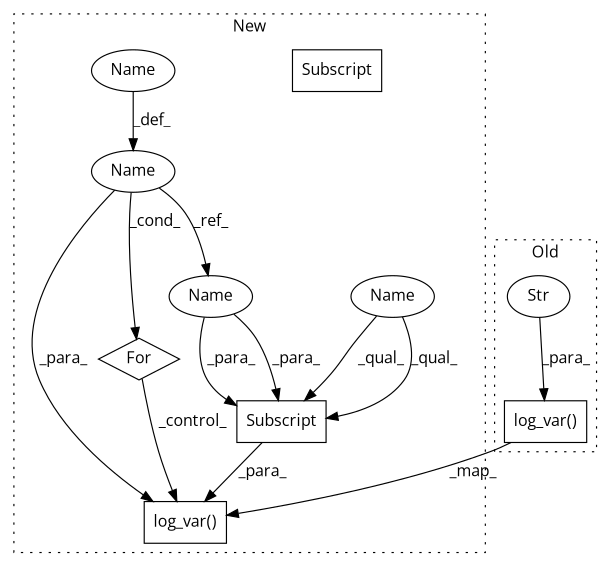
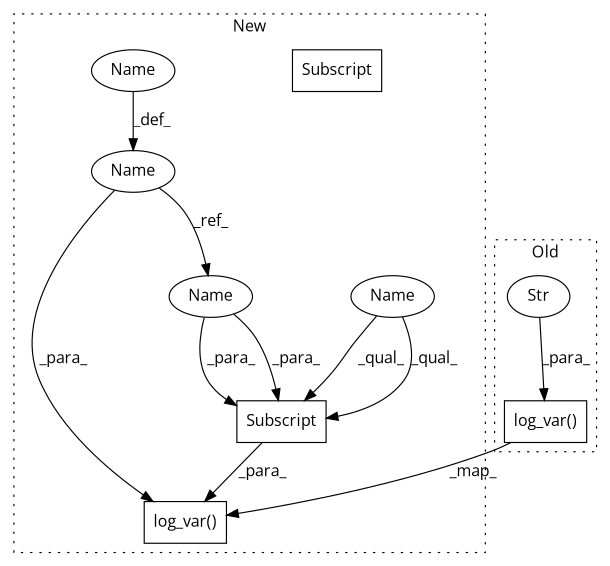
node "For": removed
